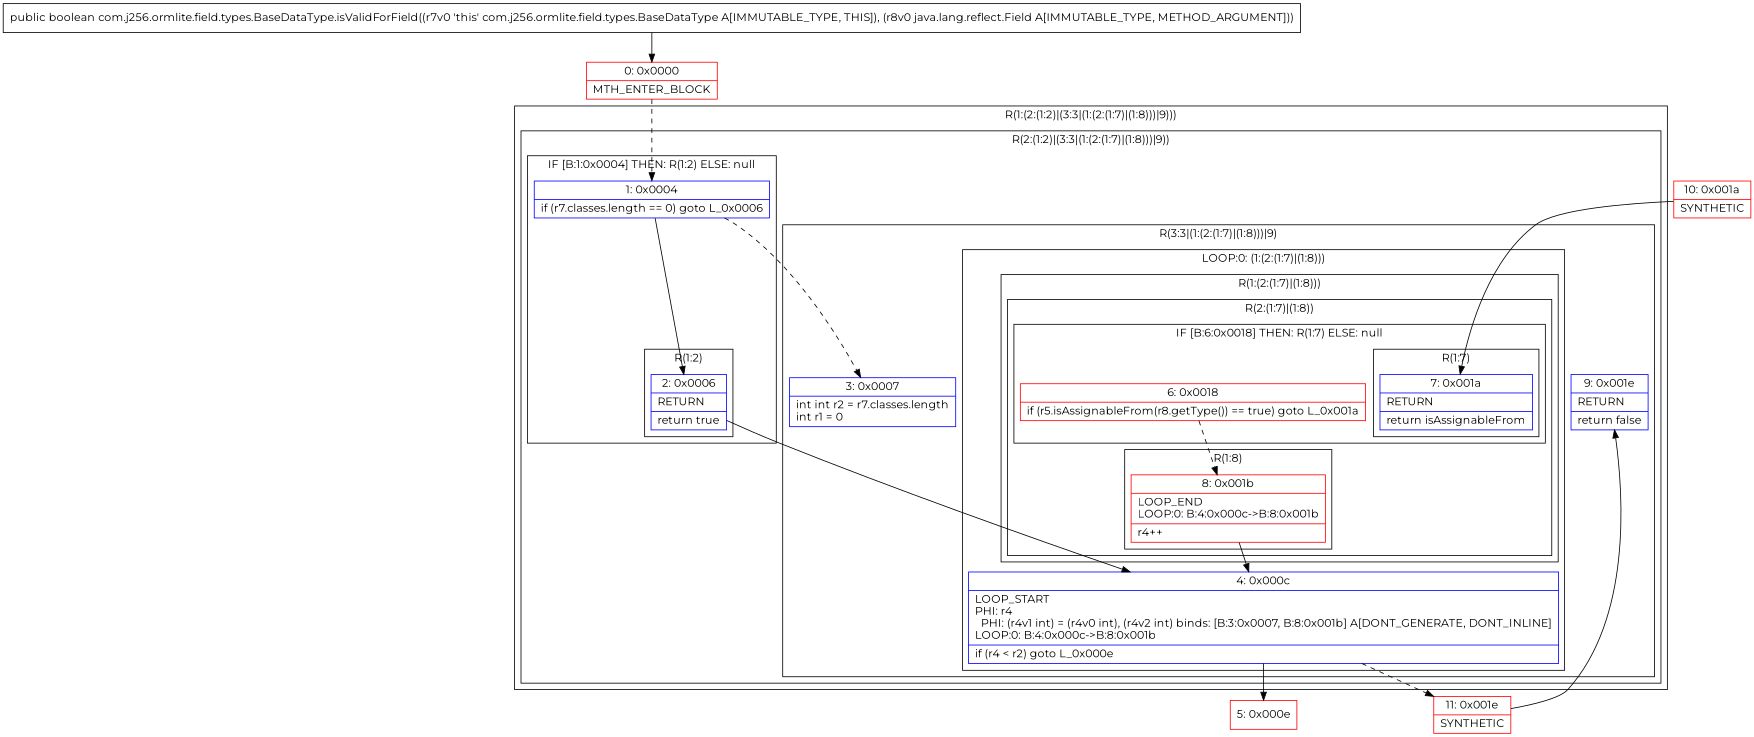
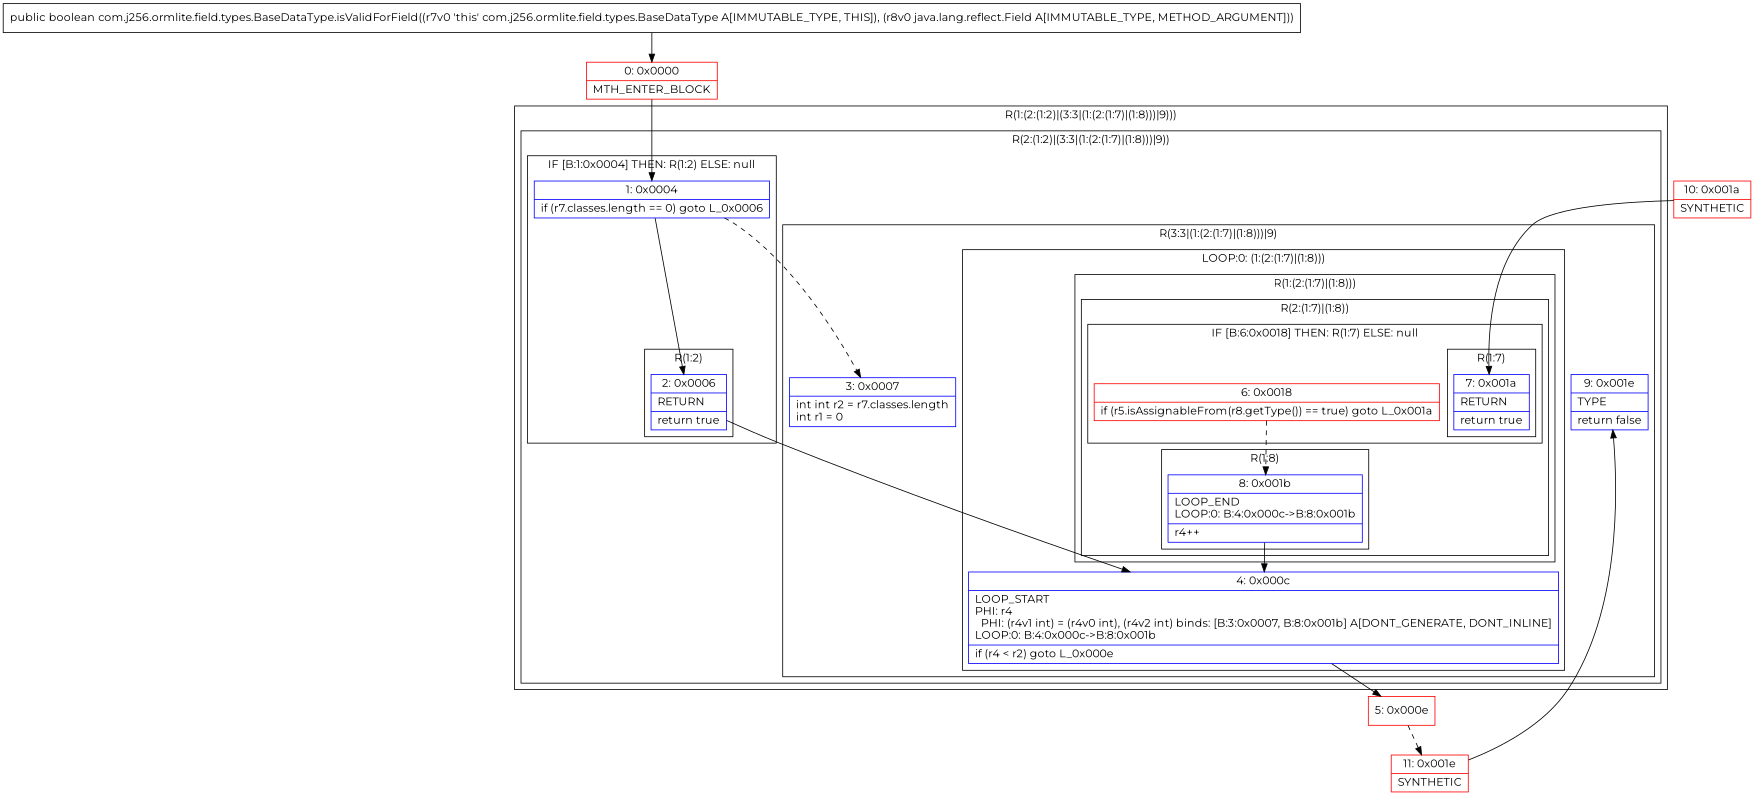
edge "0: 0x0000" -> "1: 0x0004": style dashed -> solid
node "9: 0x001e": text "RETURN" -> "TYPE"
node "7: 0x001a": text "return isAssignableFrom" -> "return true"
node "8: 0x001b": color red -> blue
edge "4: 0x000c" -> "11: 0x001e": now "5: 0x000e" -> "11: 0x001e"
